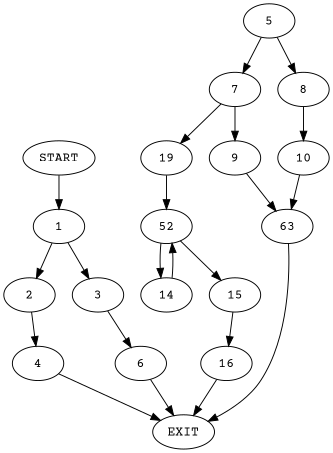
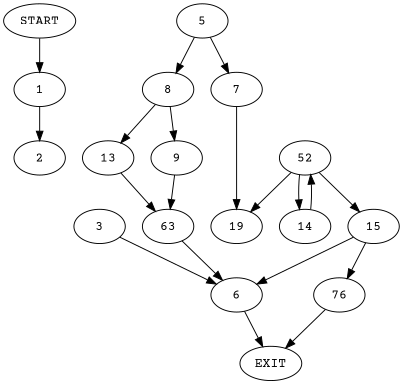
edge "7" -> "9": now "8" -> "9"
node "10": label "10" -> "13"
edge "19" -> "52": reversed
edge "1" -> "3": removed
edge "15" -> "6": added
edge "63" -> "EXIT": now "63" -> "6"
node "4": removed
node "16": label "16" -> "76"
